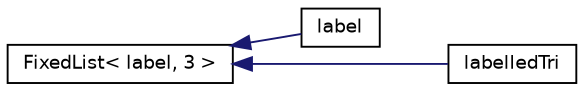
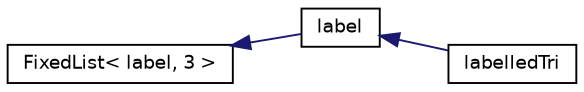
edge "labelledTri" -> "FixedList< label, 3 >": now "labelledTri" -> "label"
